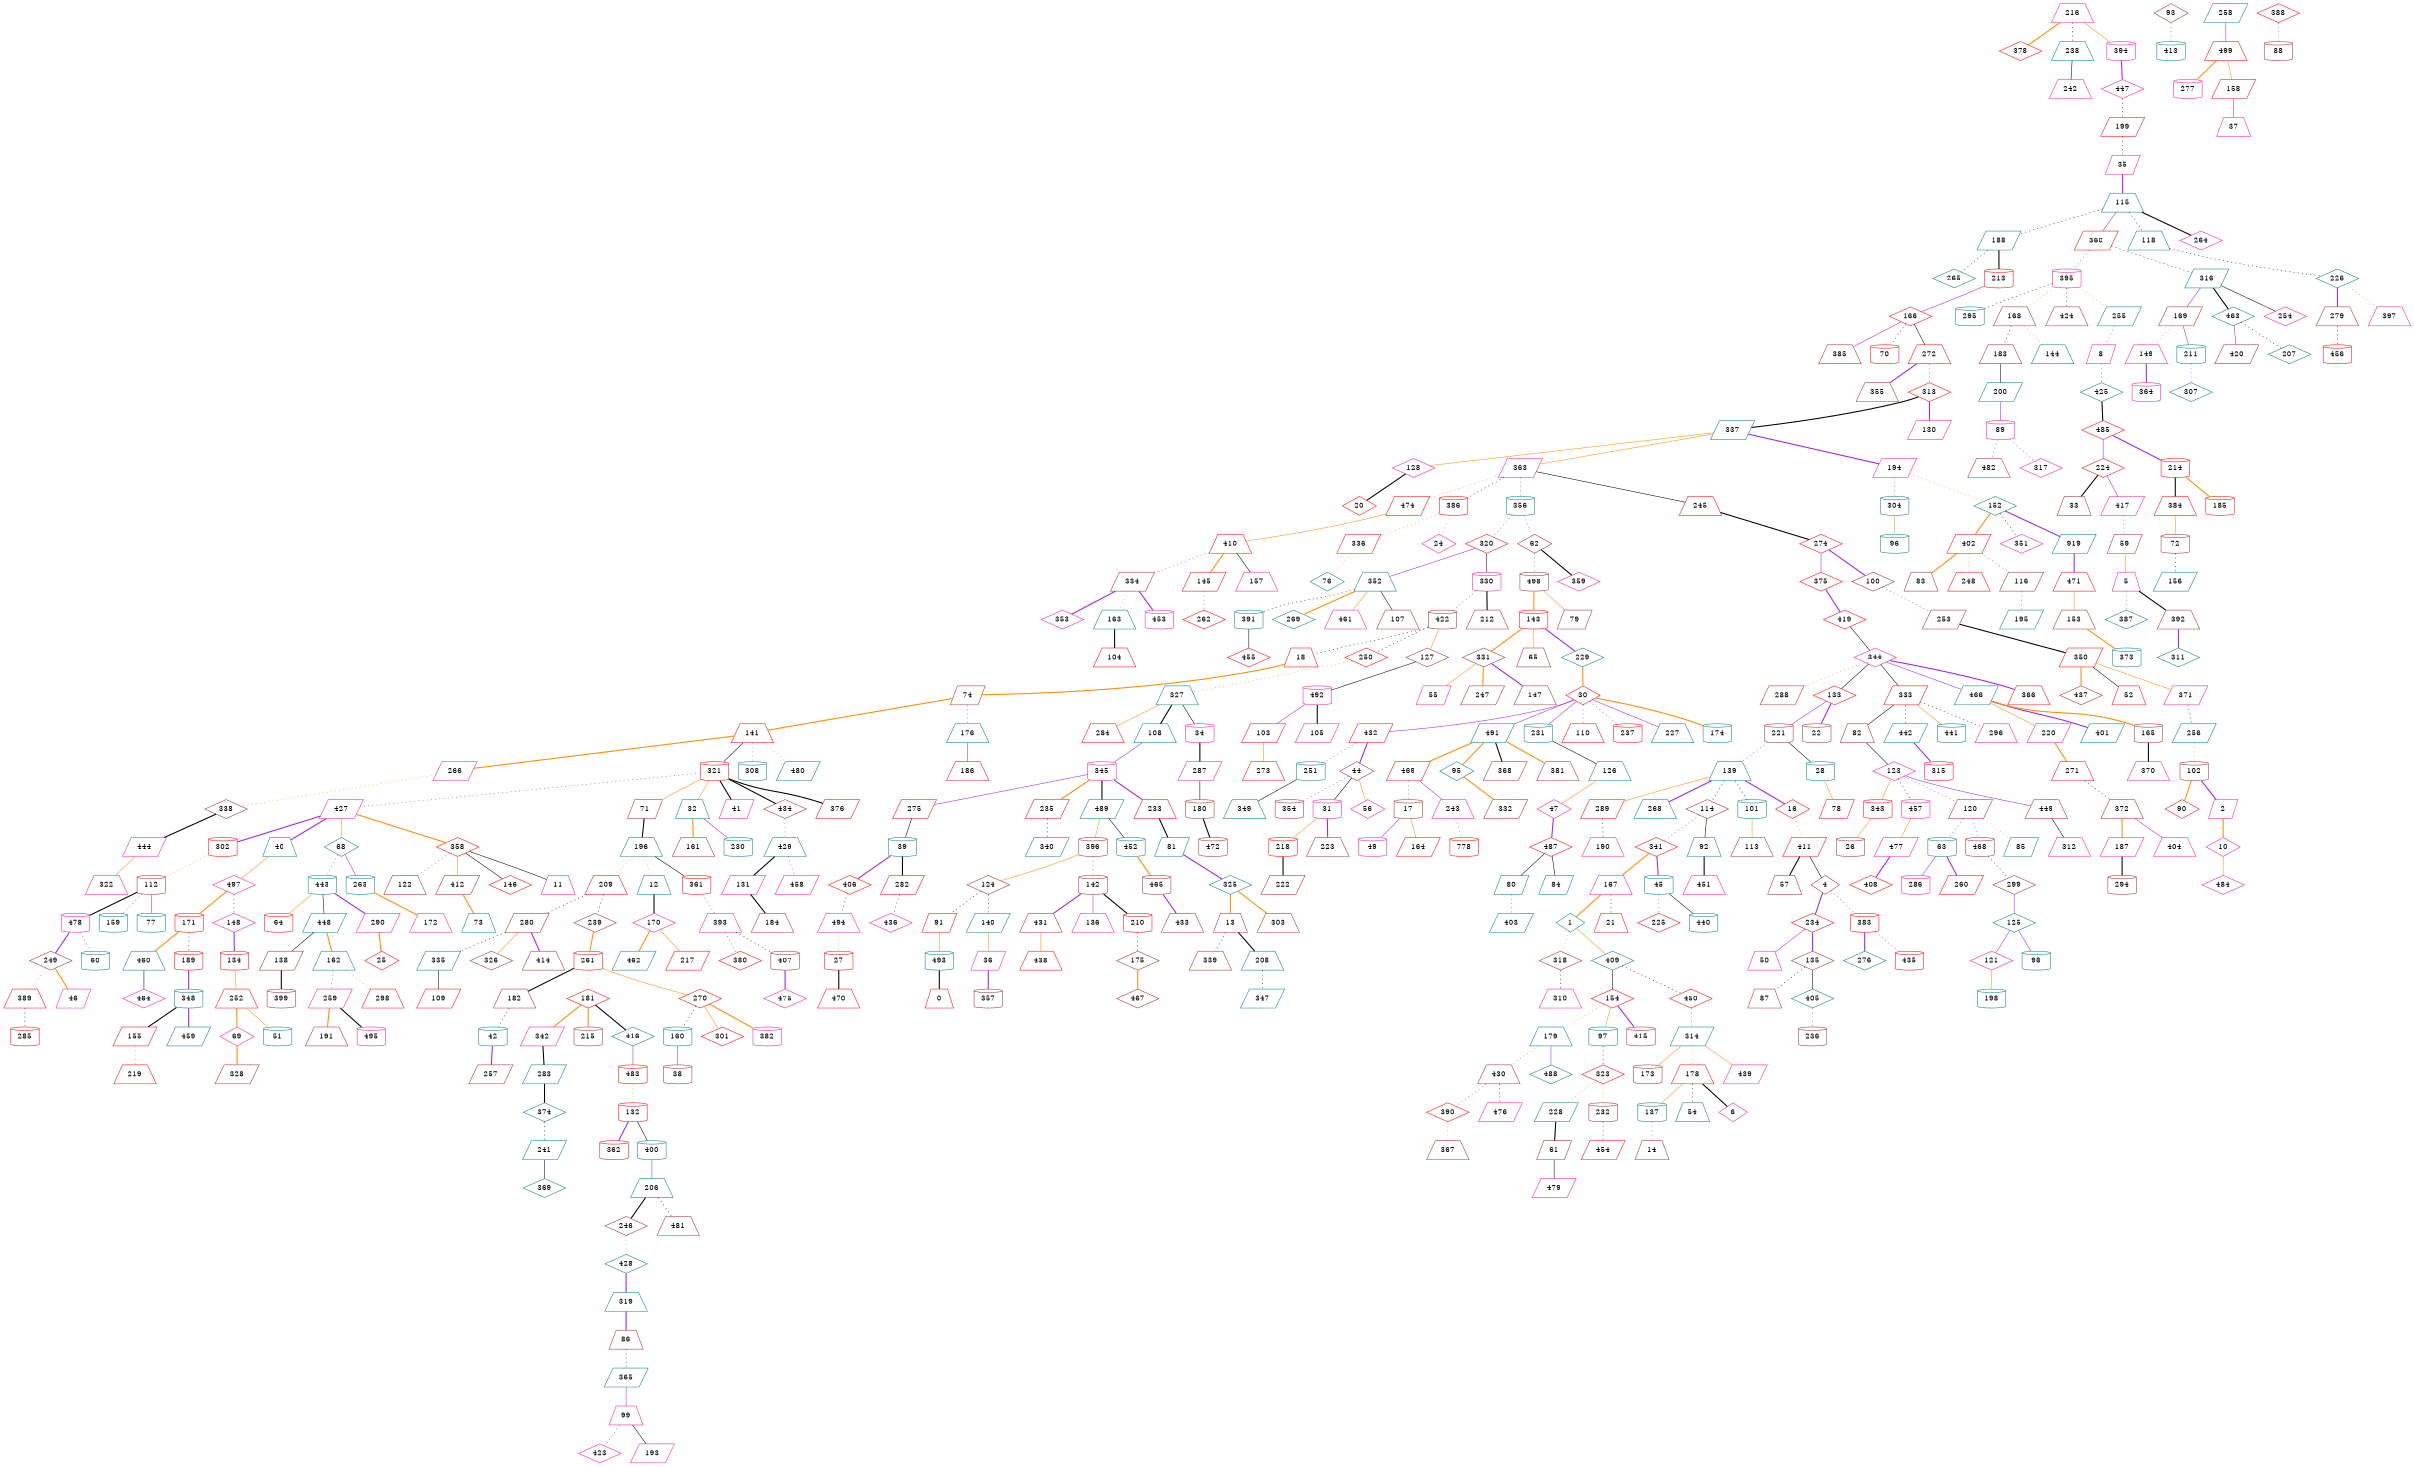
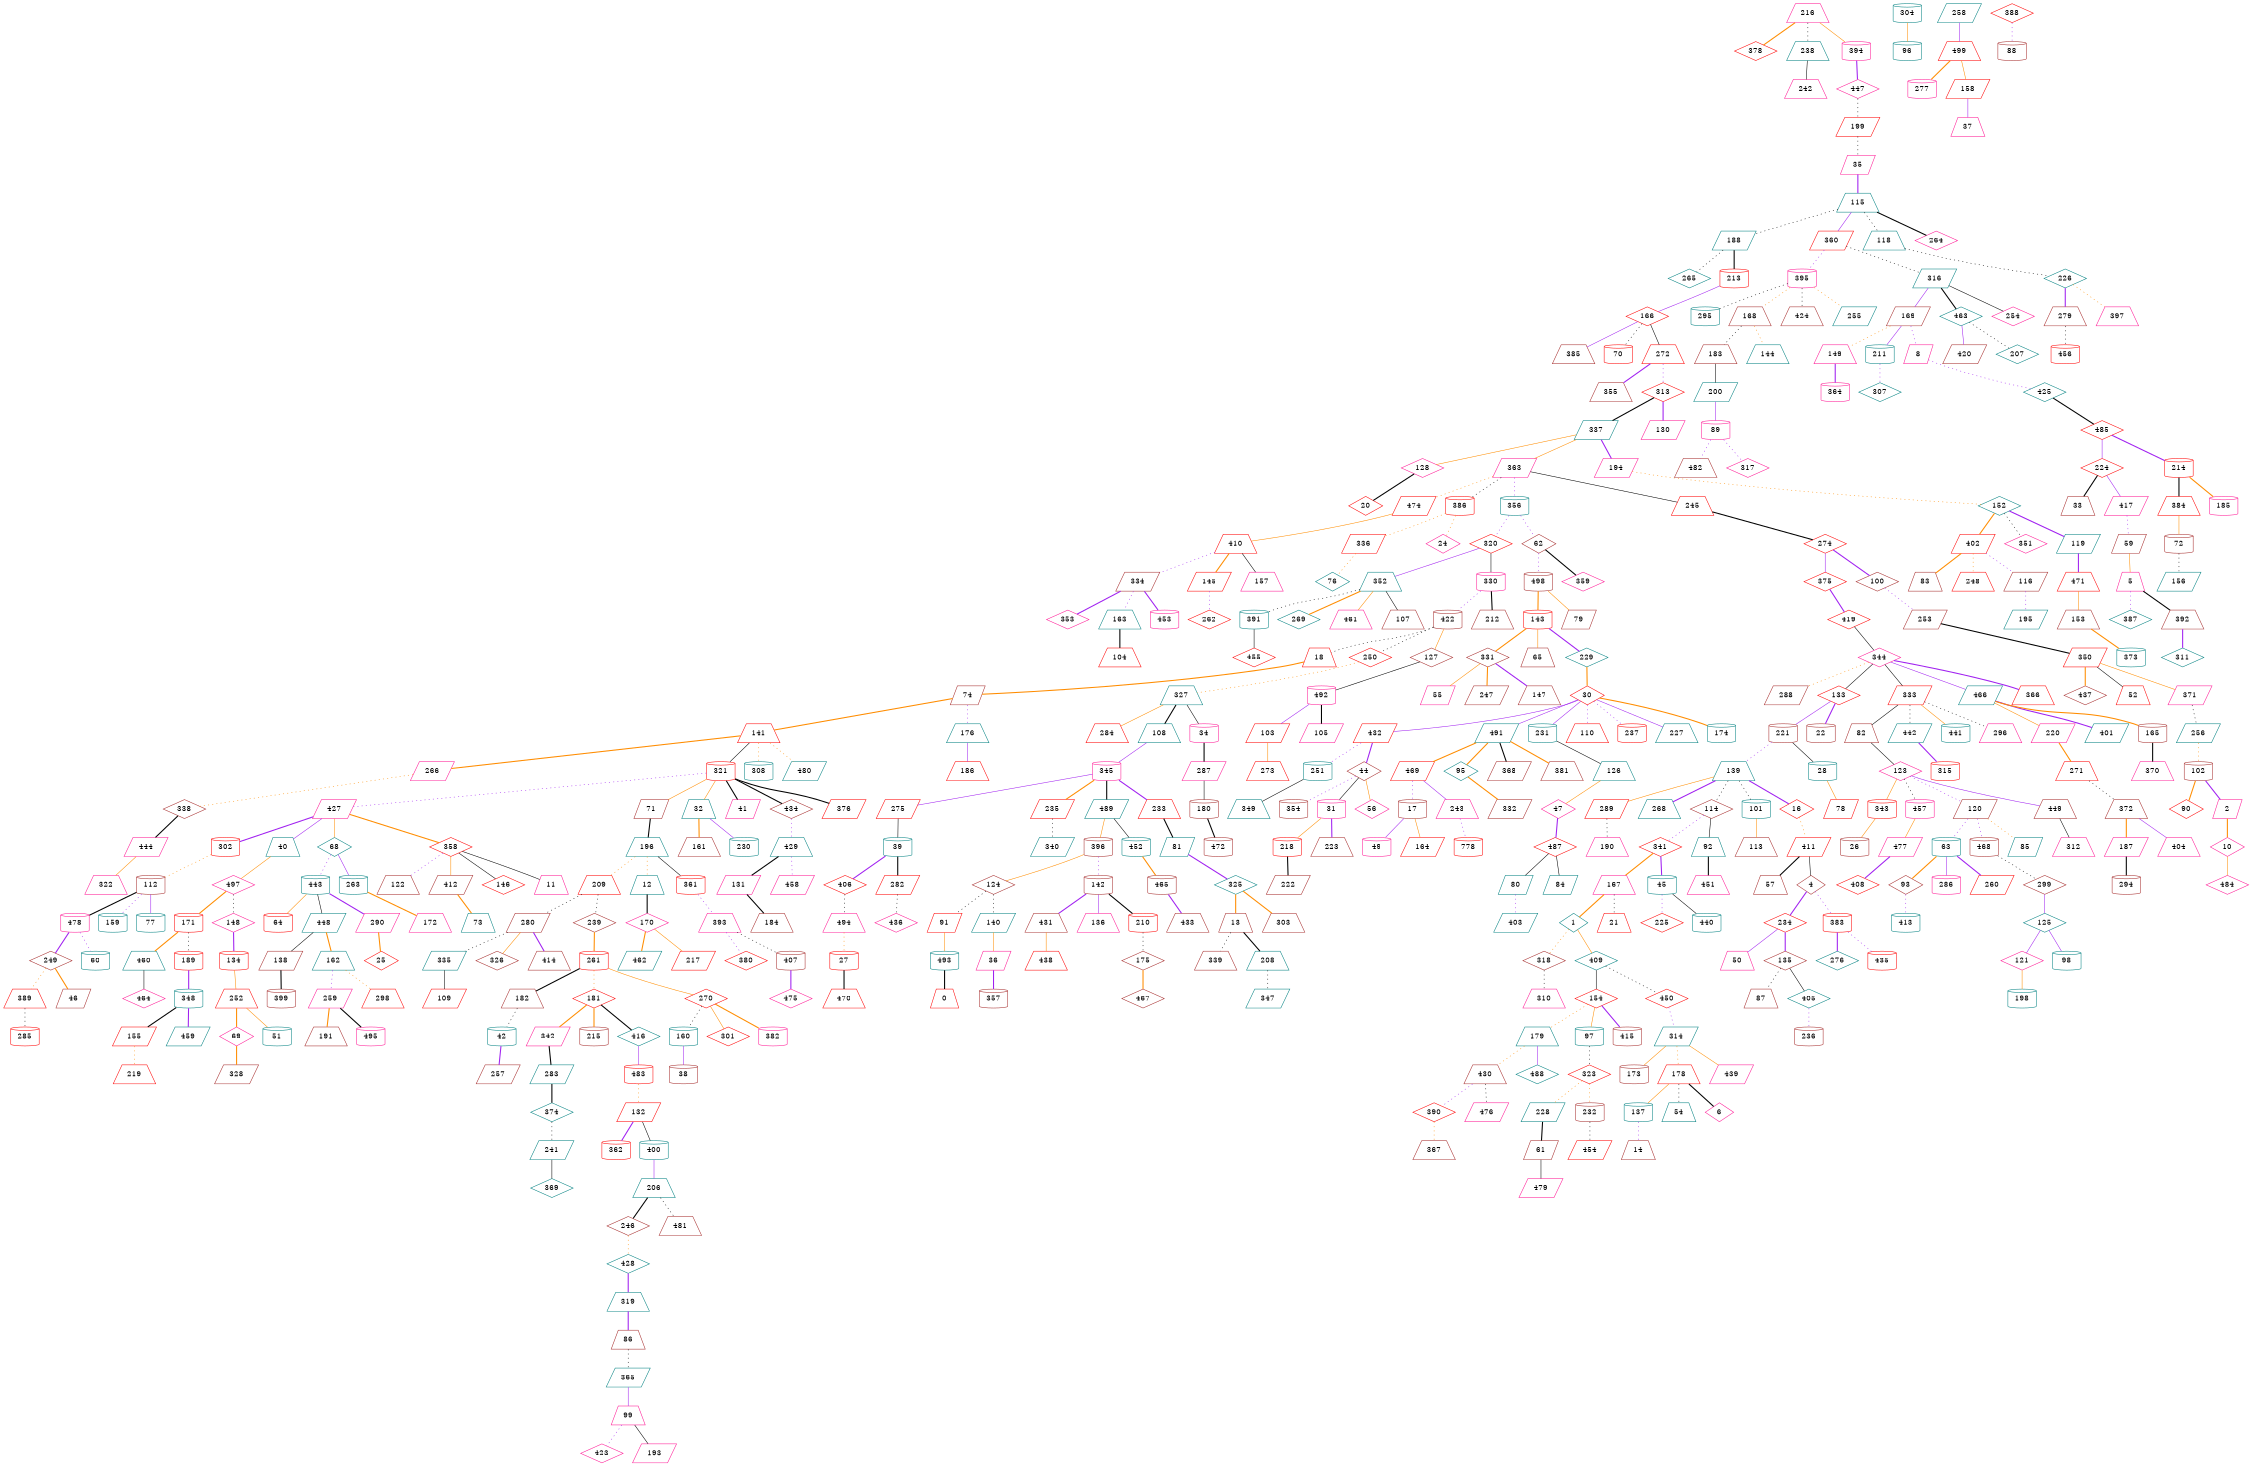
edge "255" -- "8": now "169" -- "8"
edge "194" -- "304": removed
node "185": color red -> deeppink
node "919": label "919" -> "119"
edge "334" -- "163": color darkorange -> purple
edge "427" -- "40": style bold -> solid
edge "63" -- "93": added
node "46": color deeppink -> brown
node "132": shape cylinder -> parallelogram
